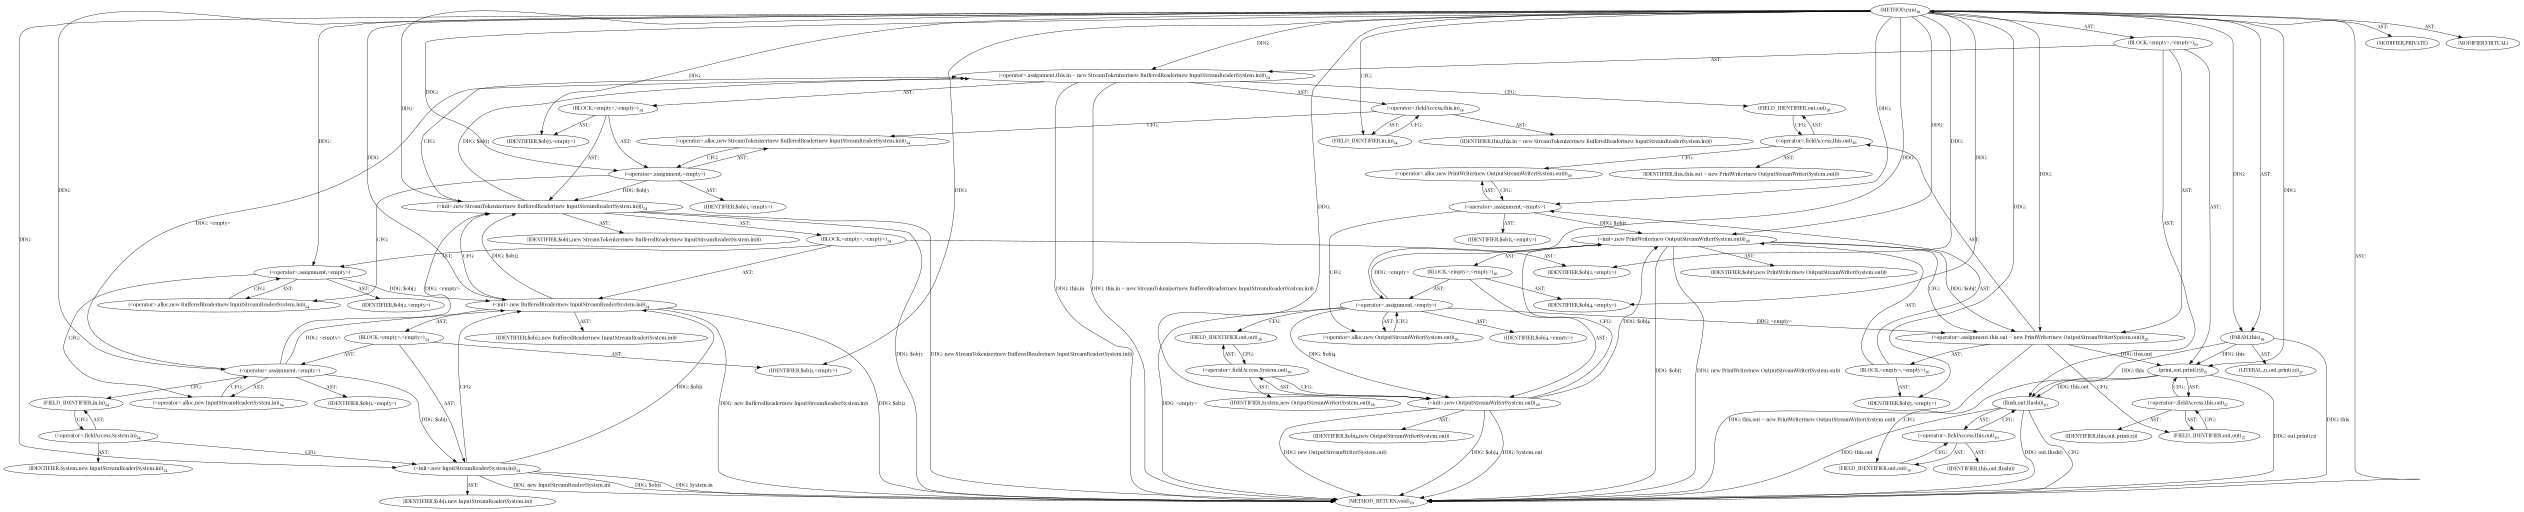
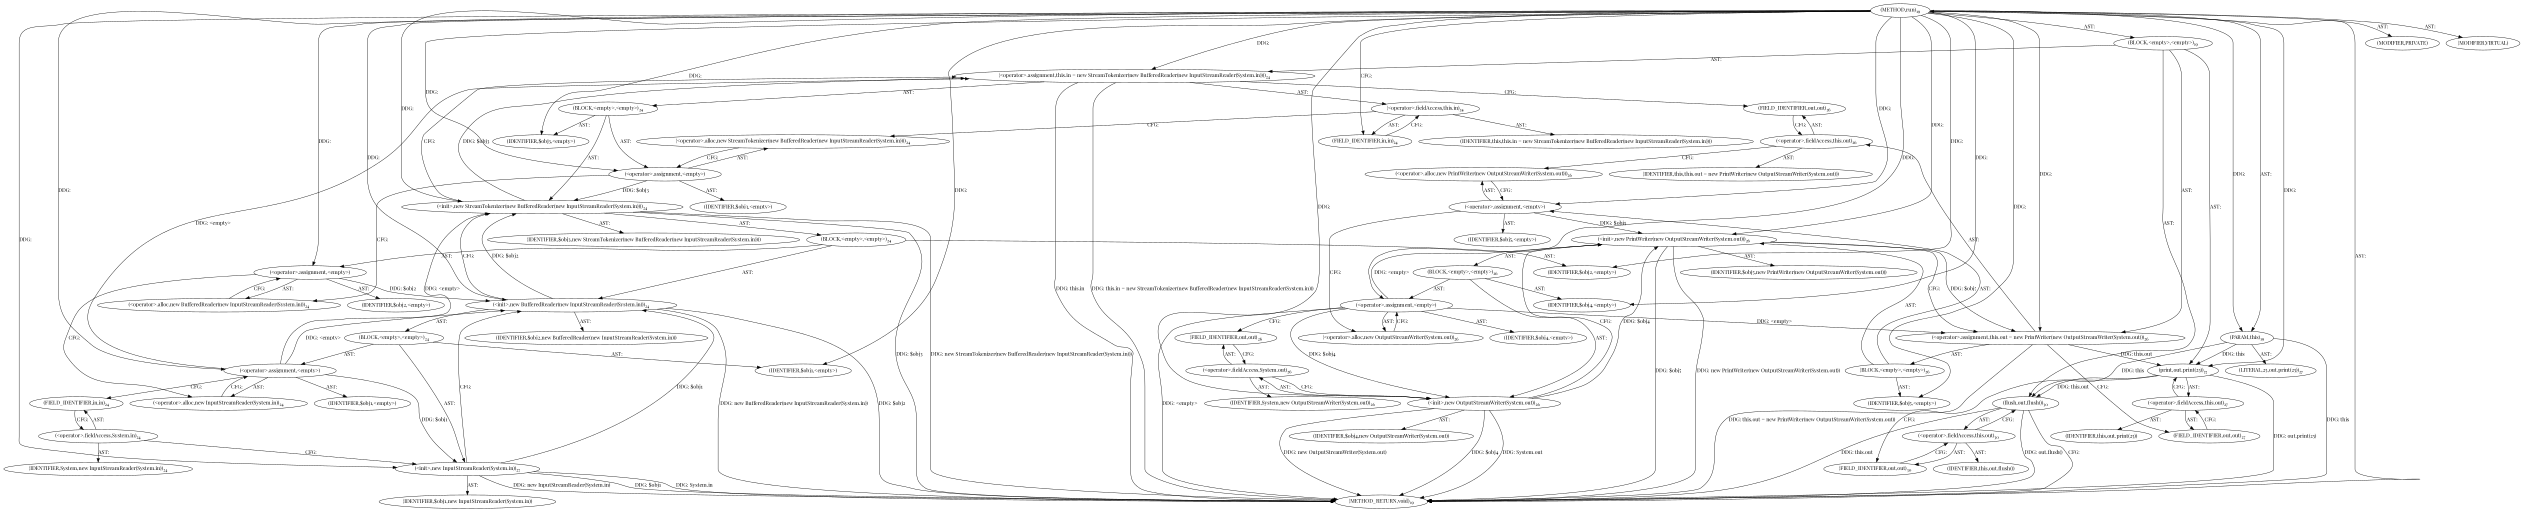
node "(<init>,new InputStreamReader(System.in))": text "24" -> "27"
